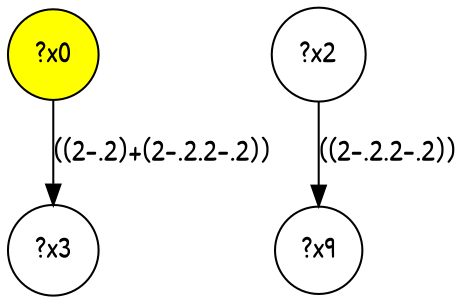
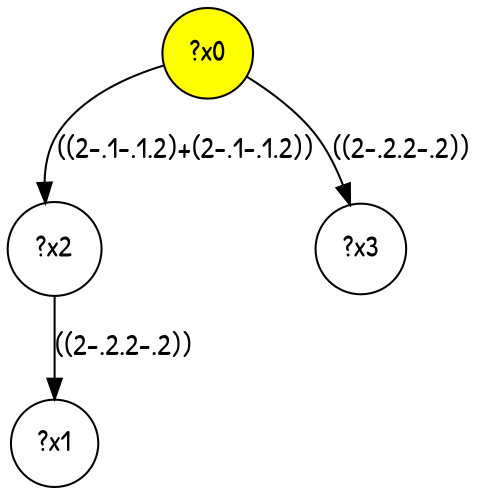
edge "?x0" -> "?x2": added, label "((2-.1-.1.2)+(2-.1-.1.2))"
edge "?x0" -> "?x3": label "((2-.2)+(2-.2.2-.2))" -> "((2-.2.2-.2))"
node "?x9": label "?x9" -> "?x1"
